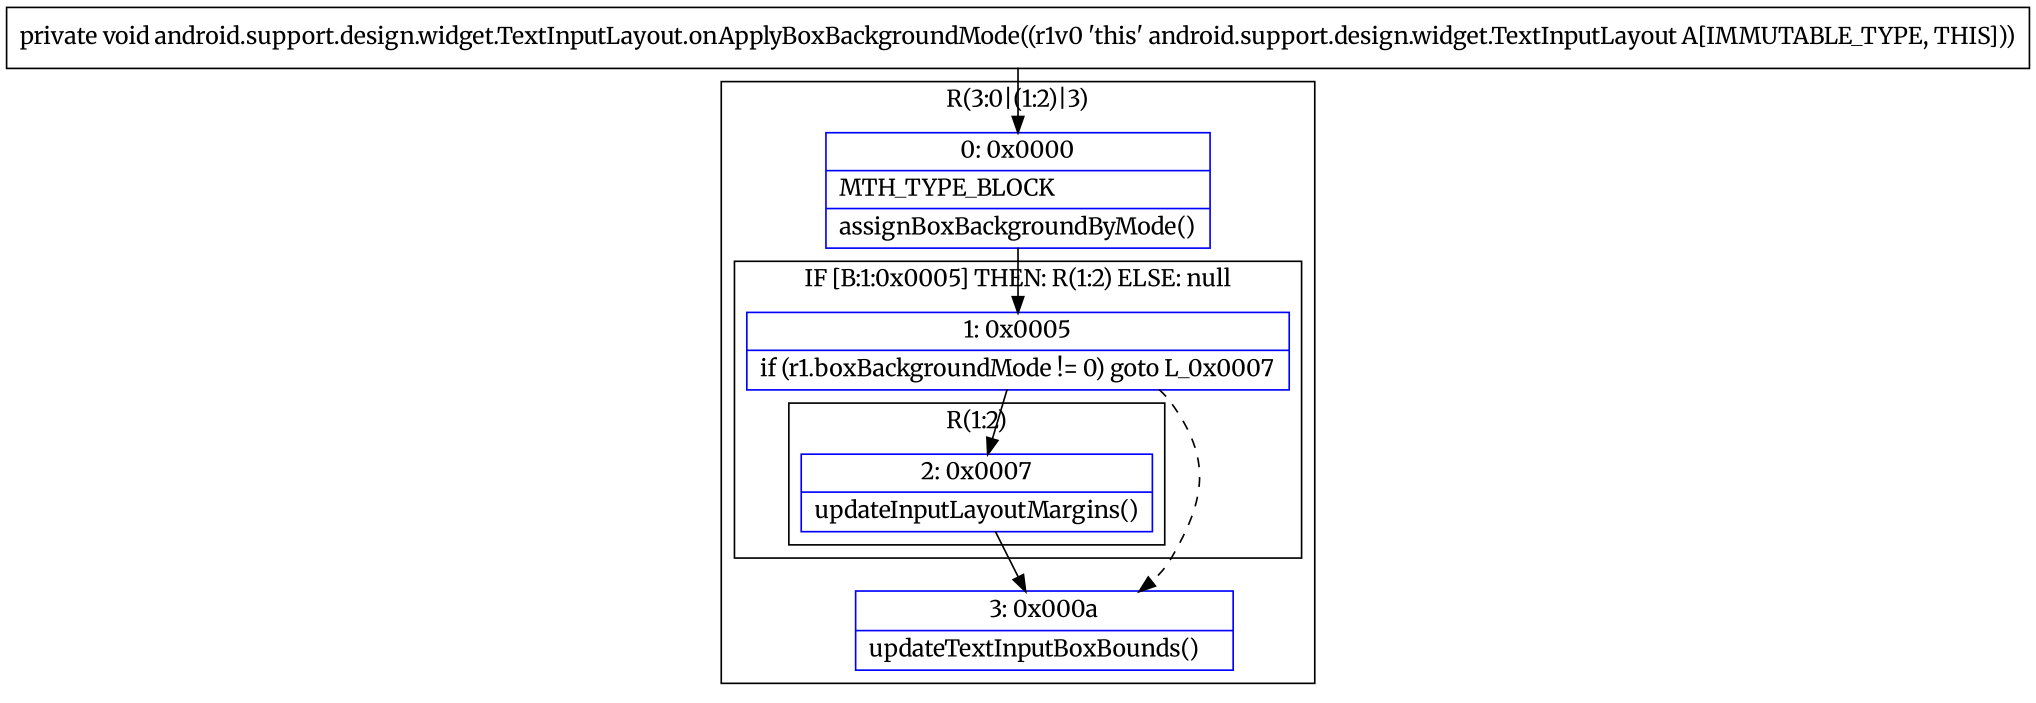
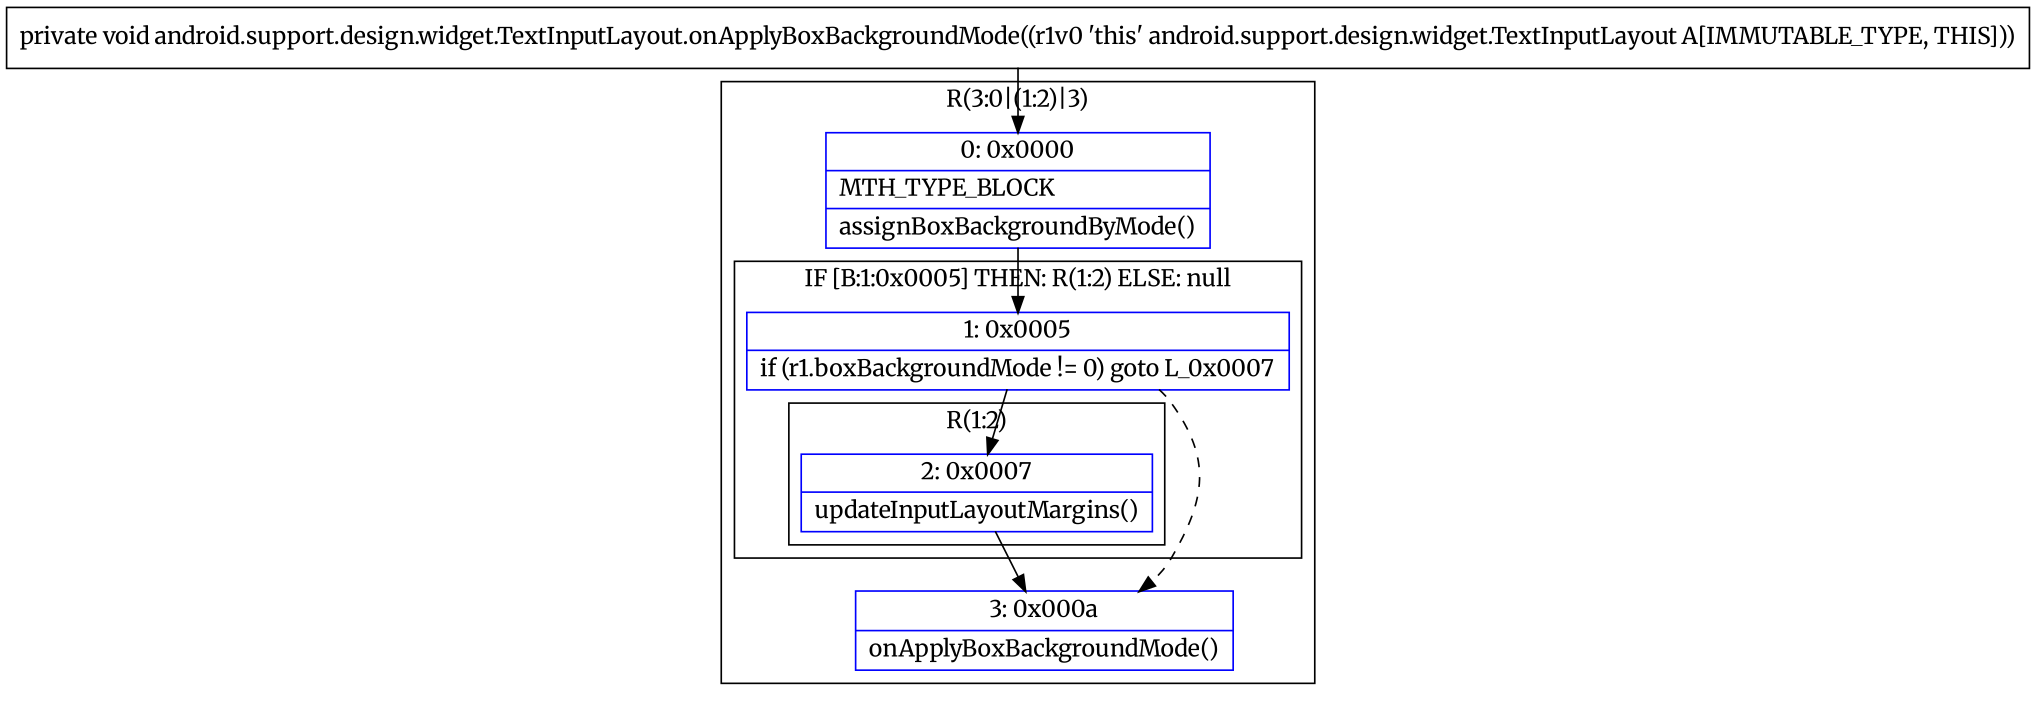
node "3: 0x000a": text "updateTextInputBoxBounds()" -> "onApplyBoxBackgroundMode()"
